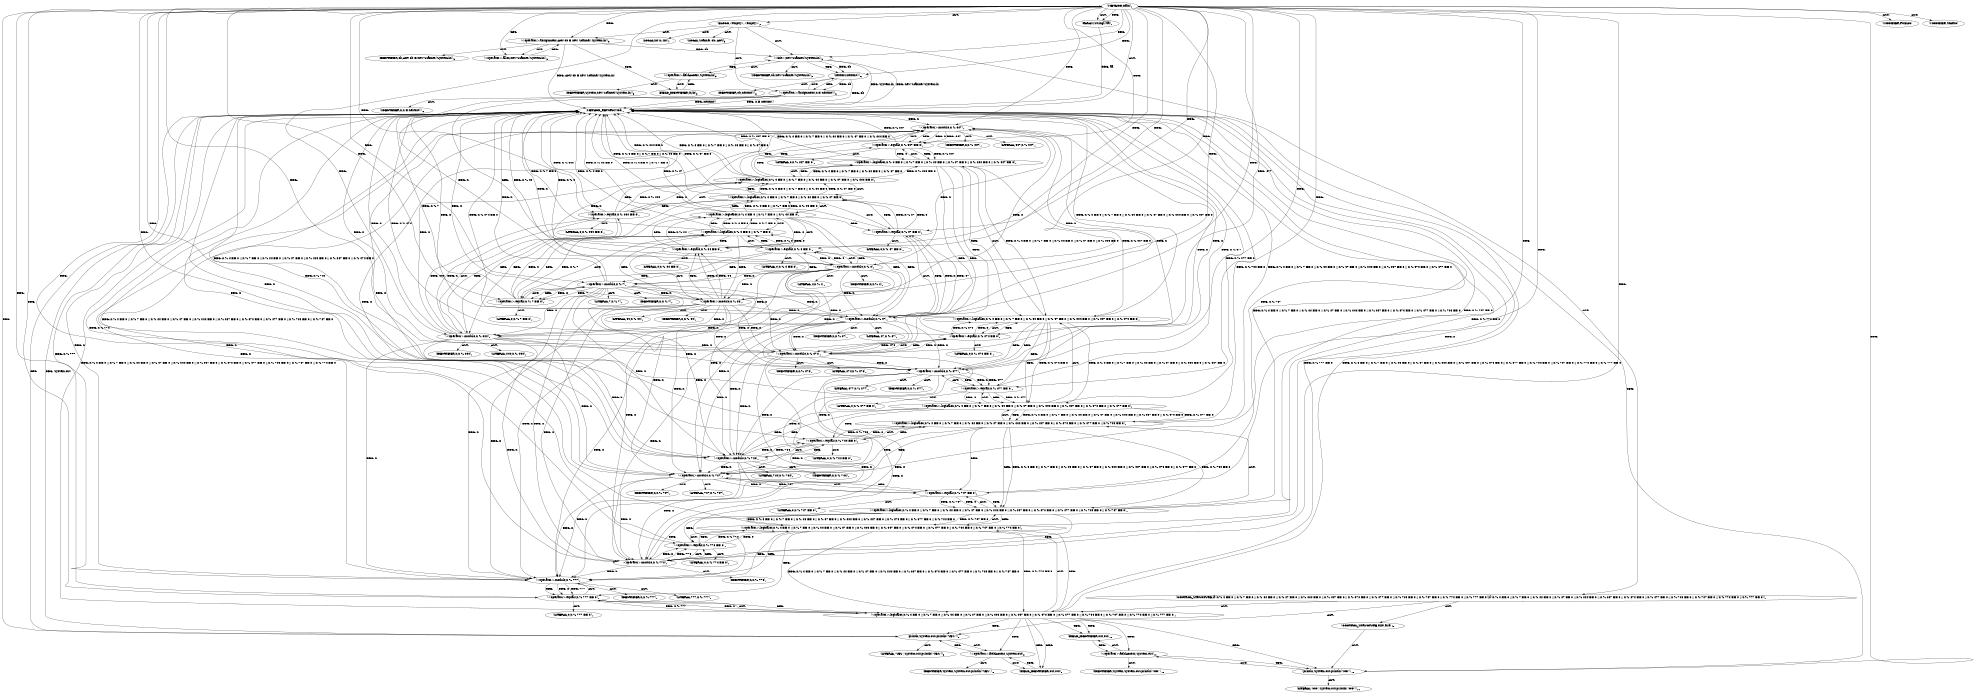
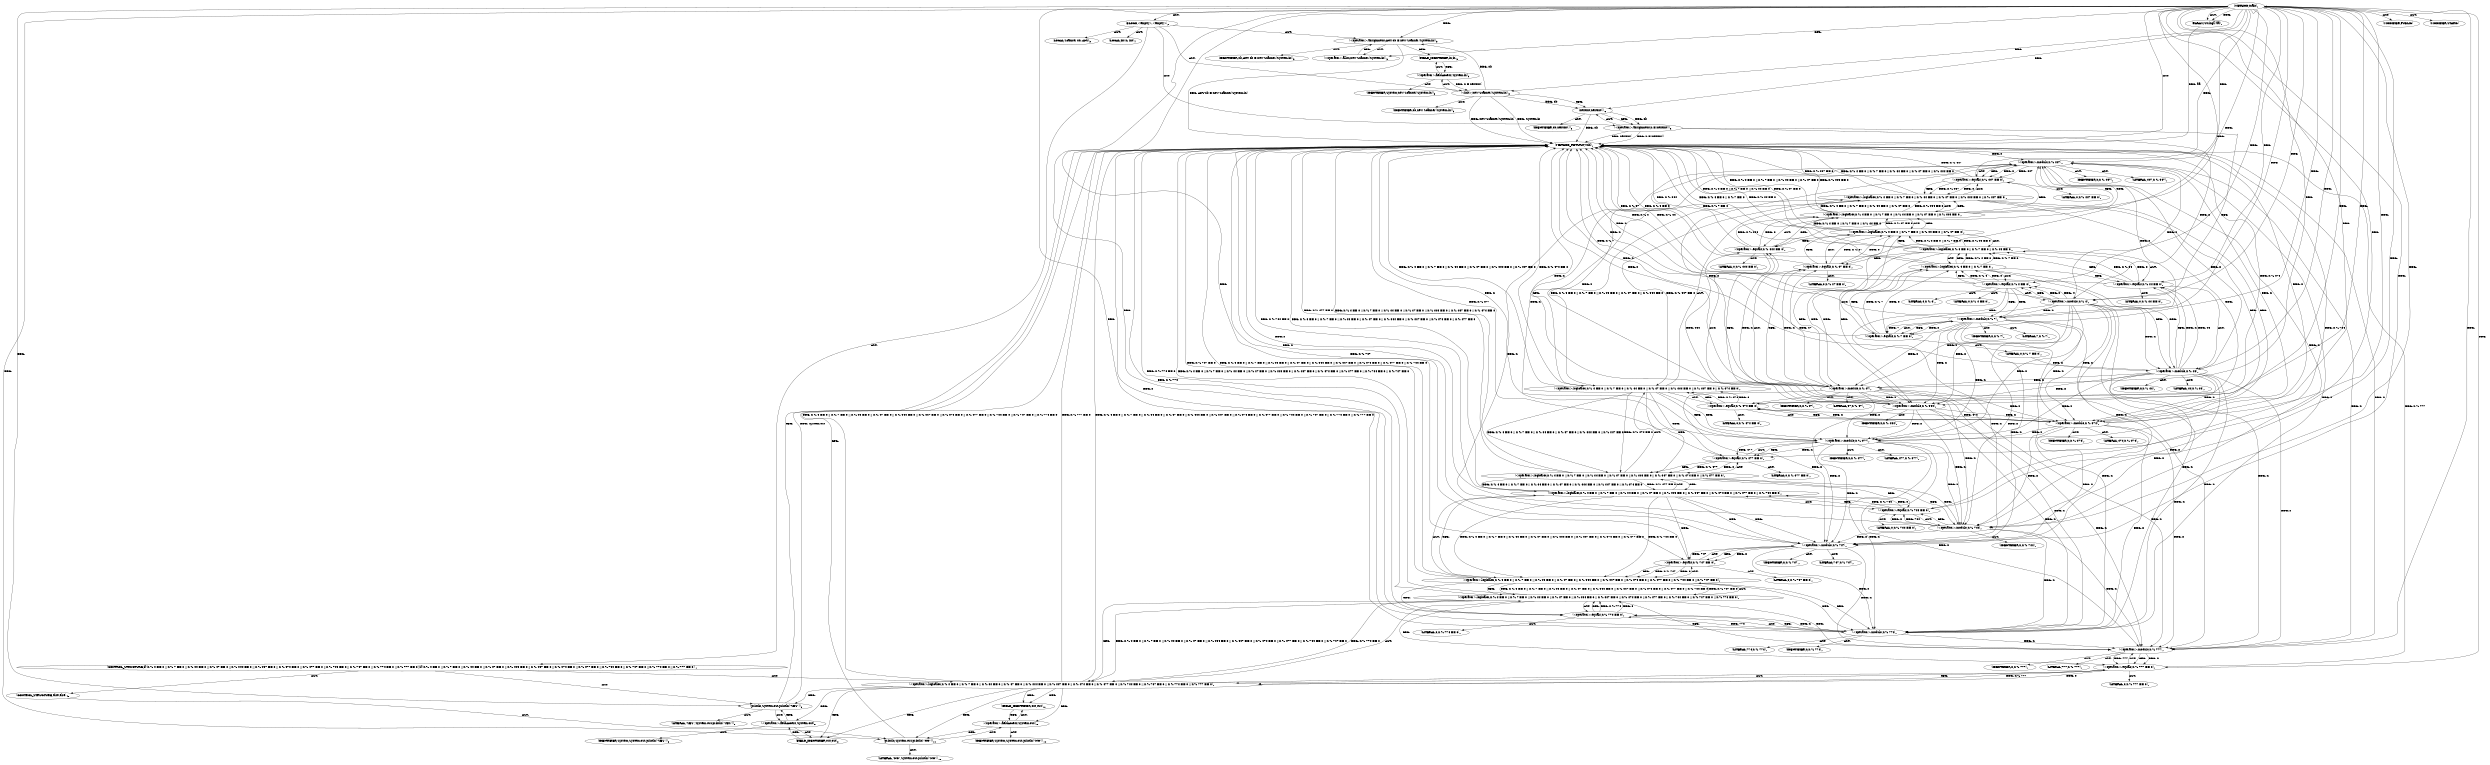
edge "(<operator>.assignment,ANY ob = new Scanner(System.in))" -> "(<init>,new Scanner(System.in))": reversed
edge "(<operator>.fieldAccess,System.in)" -> "(<init>,new Scanner(System.in))": label "CFG: " -> "DDG: n = nextInt()"
node "(IDENTIFIER,n,n = nextInt())": removed
edge "(METHOD,main)" -> "(<operator>.equals,n % 474 == 0)": label "DDG: 477" -> "DDG: "
edge "(<operator>.modulo,n % 4)" -> "(LITERAL,4,n % 4)": now "(<operator>.equals,n % 4 == 0)" -> "(LITERAL,4,n % 4)"
node "(IDENTIFIER,n,n % 4)": removed
edge "(<operator>.modulo,n % 7)" -> "(<operator>.modulo,n % 44)": now "(LITERAL,0,n % 7 == 0)" -> "(<operator>.modulo,n % 44)"
node "(LITERAL,444,n % 444)": removed
node "(LITERAL,744,n % 744)": removed
node "(LITERAL,774,n % 774)": added
